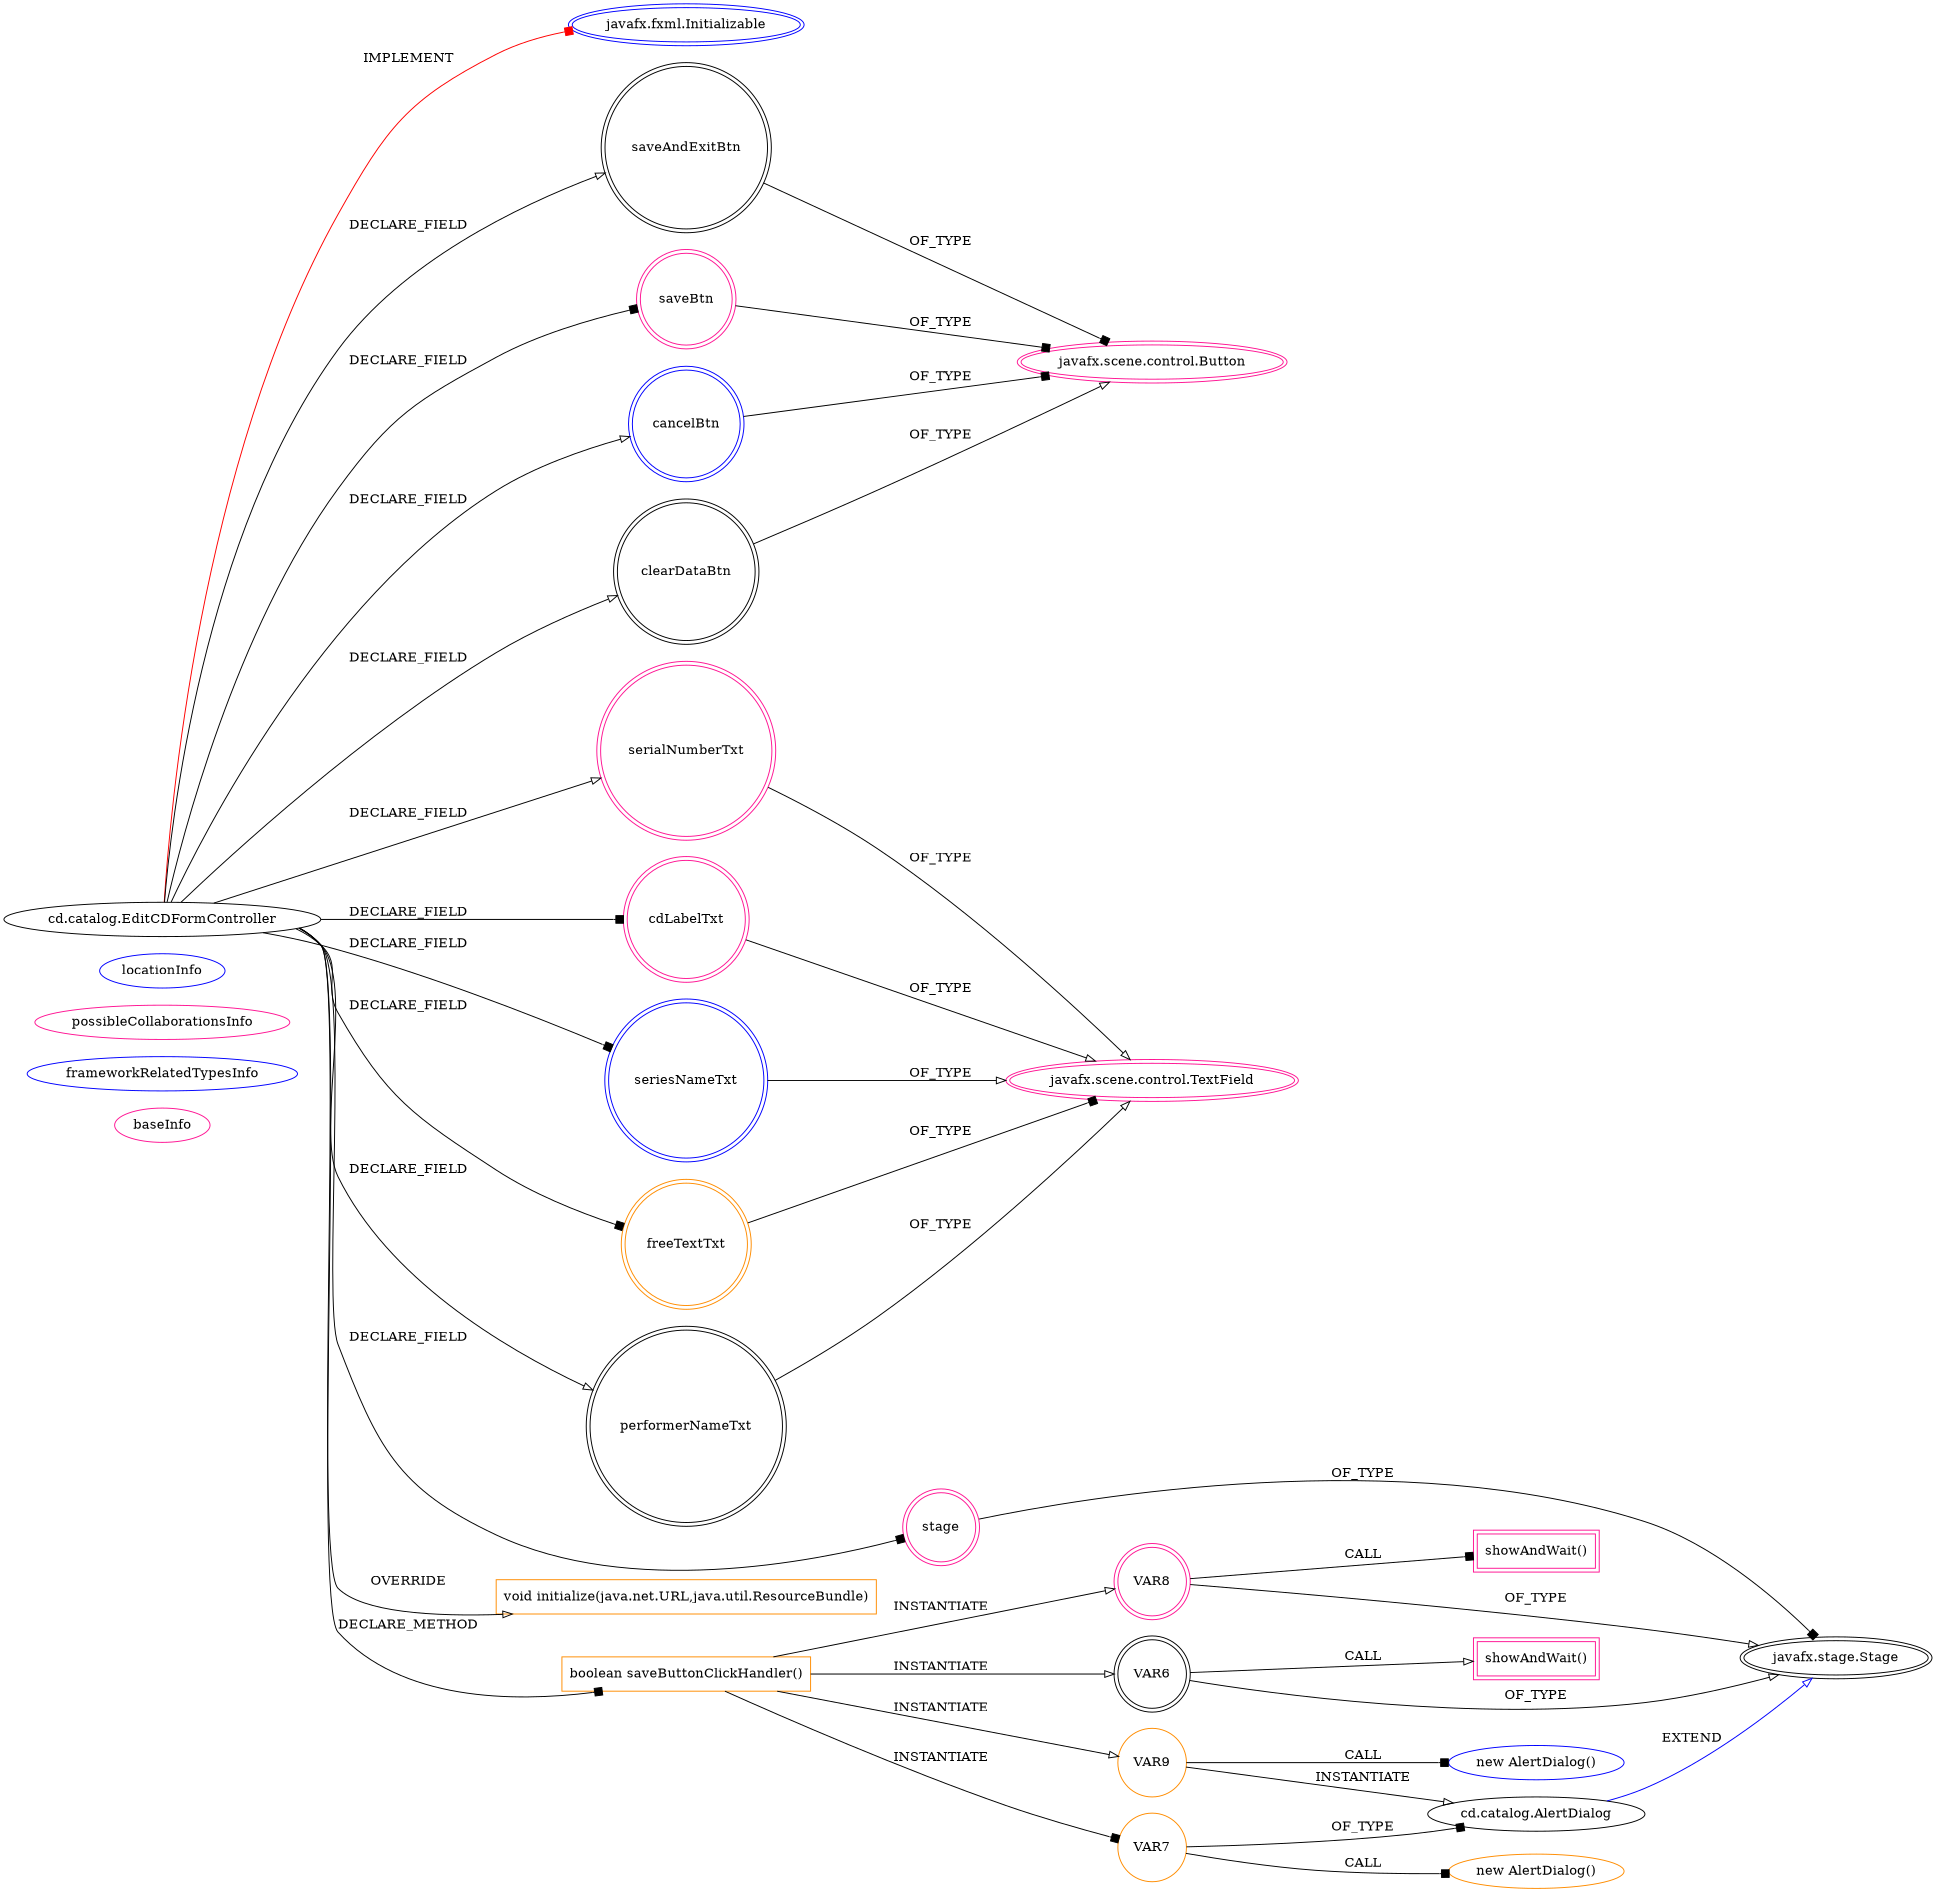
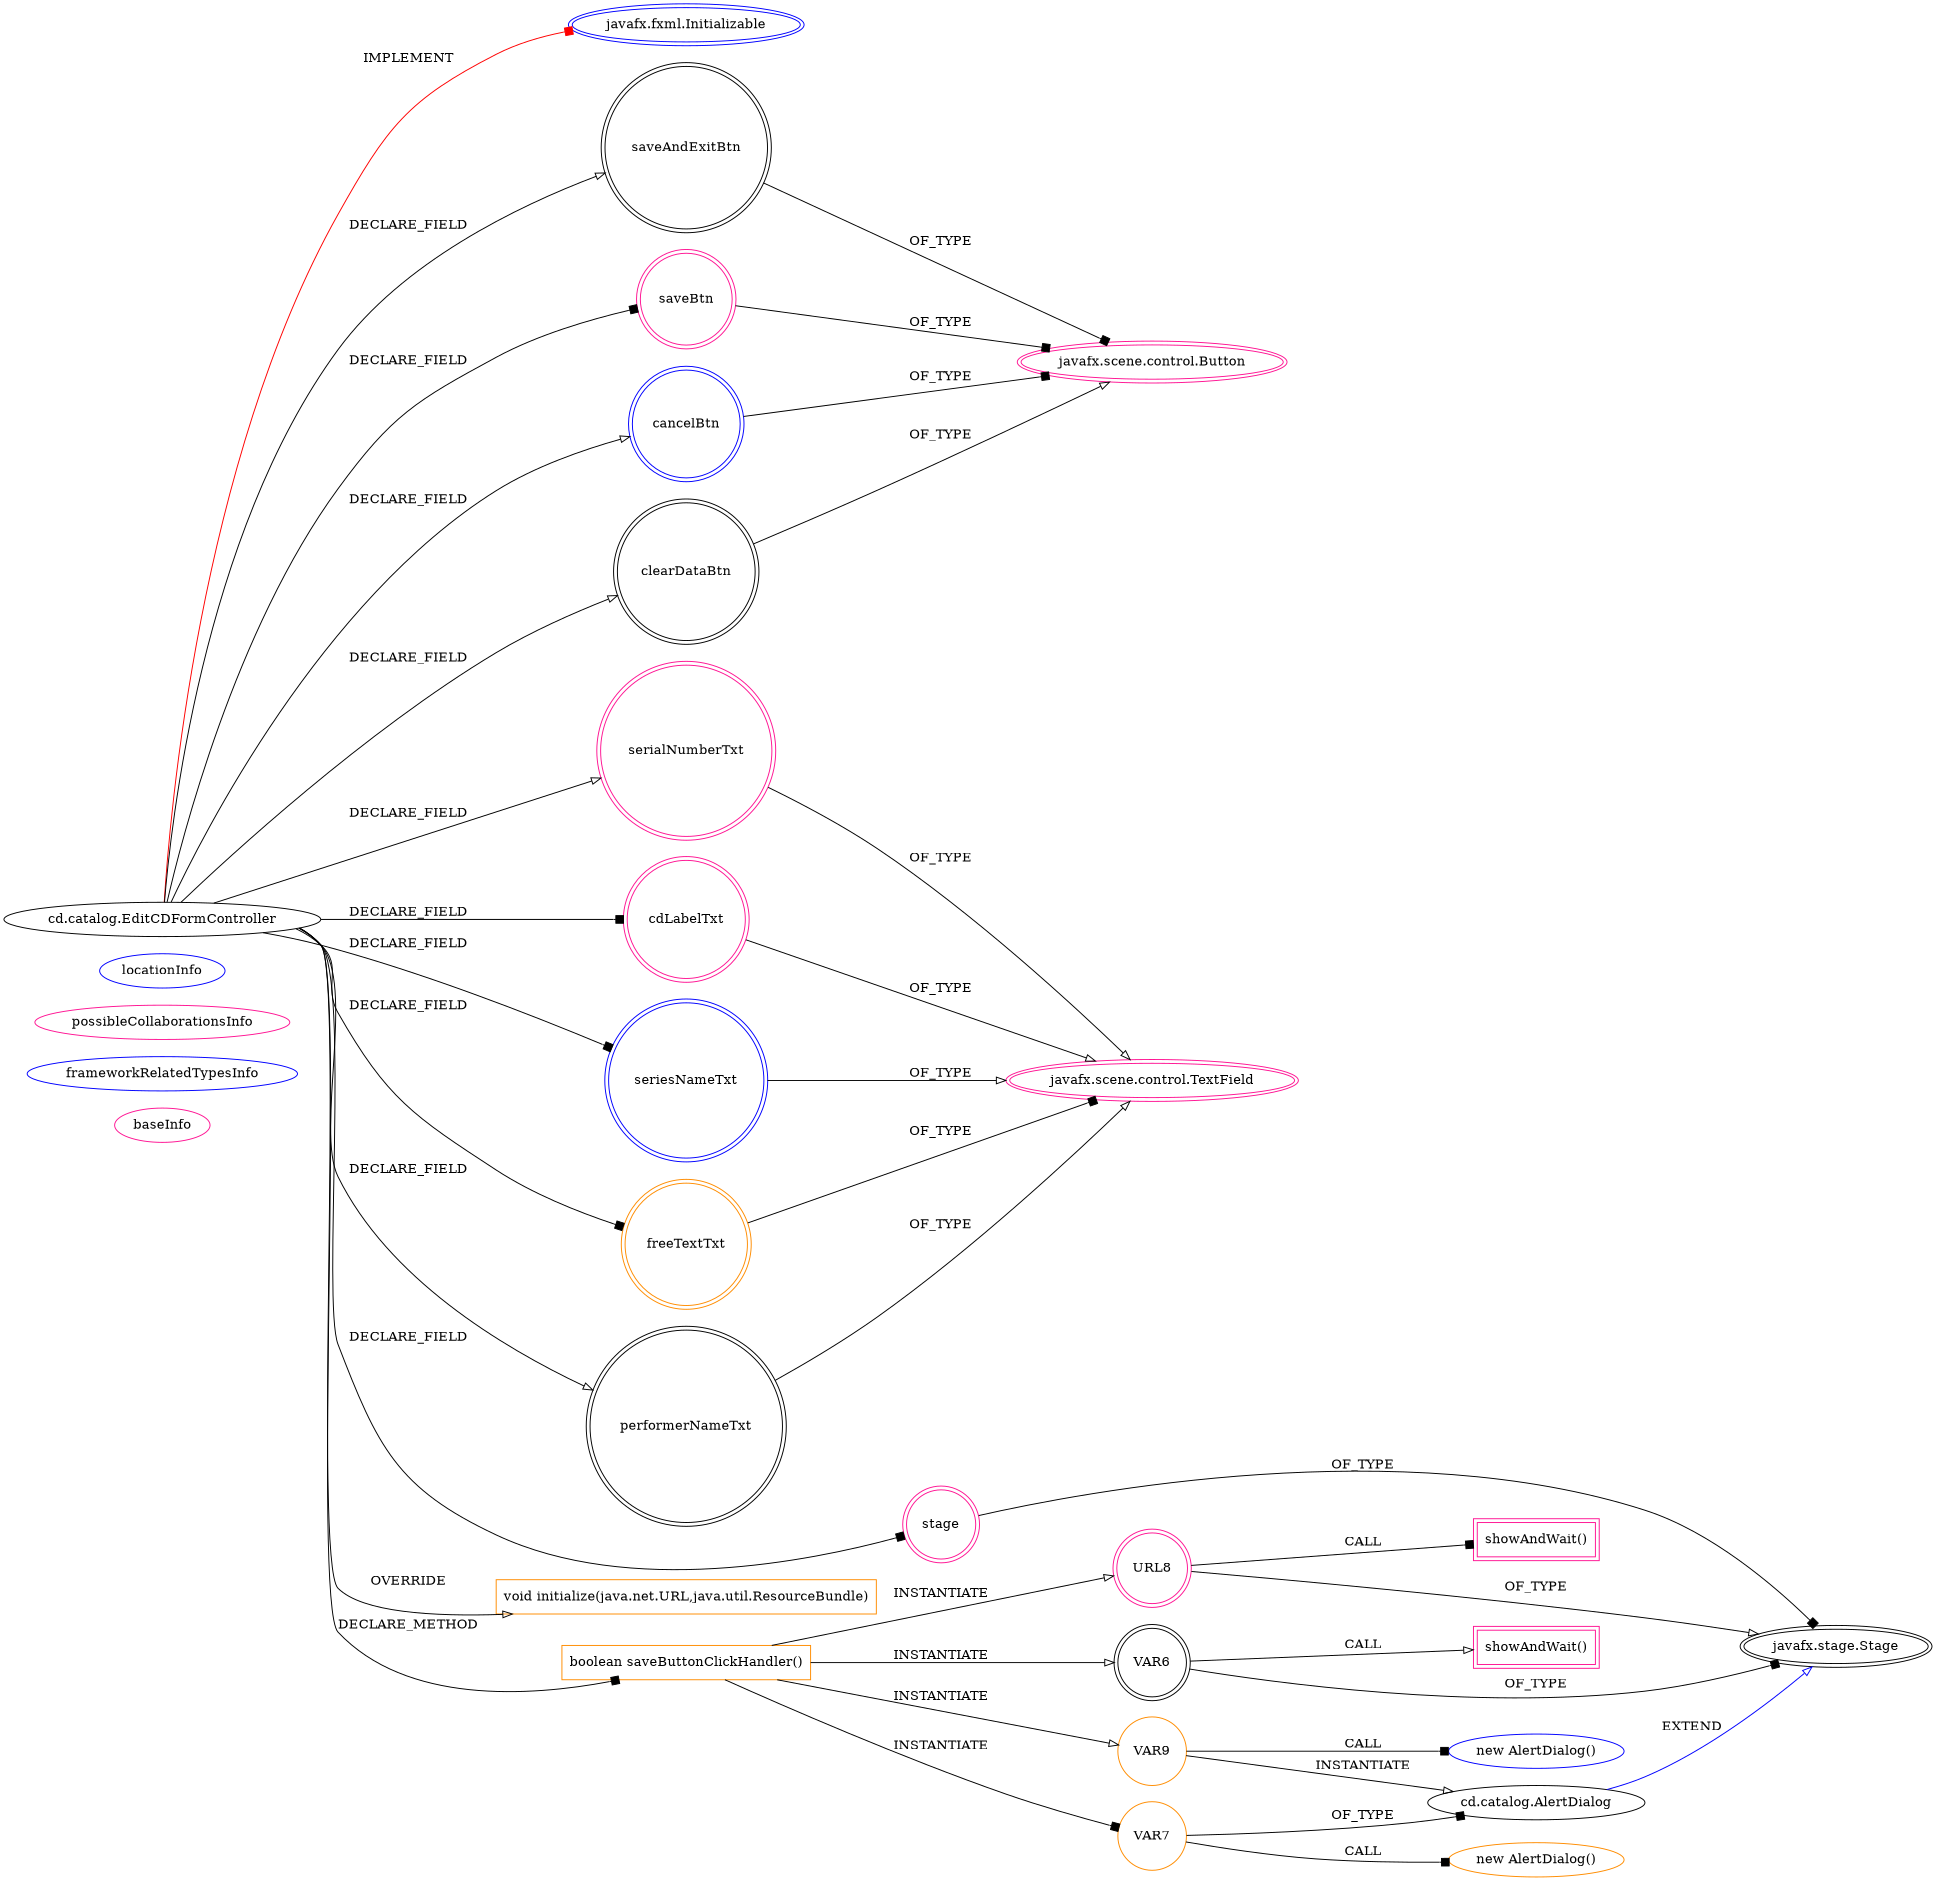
node "VAR8": label "VAR8" -> "URL8"
edge "VAR6" -> "javafx.stage.Stage": arrowhead onormal -> box
